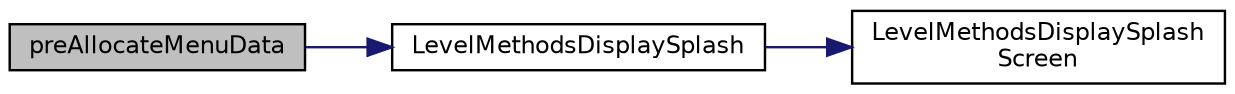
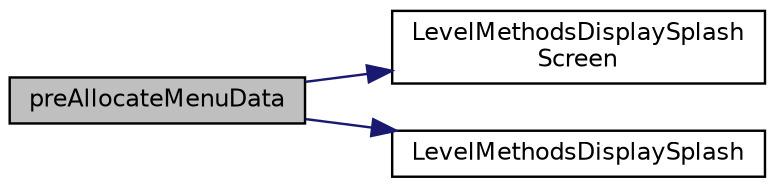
edge "LevelMethodsDisplaySplash" -> "LevelMethodsDisplaySplash Screen": now "preAllocateMenuData" -> "LevelMethodsDisplaySplash Screen"
